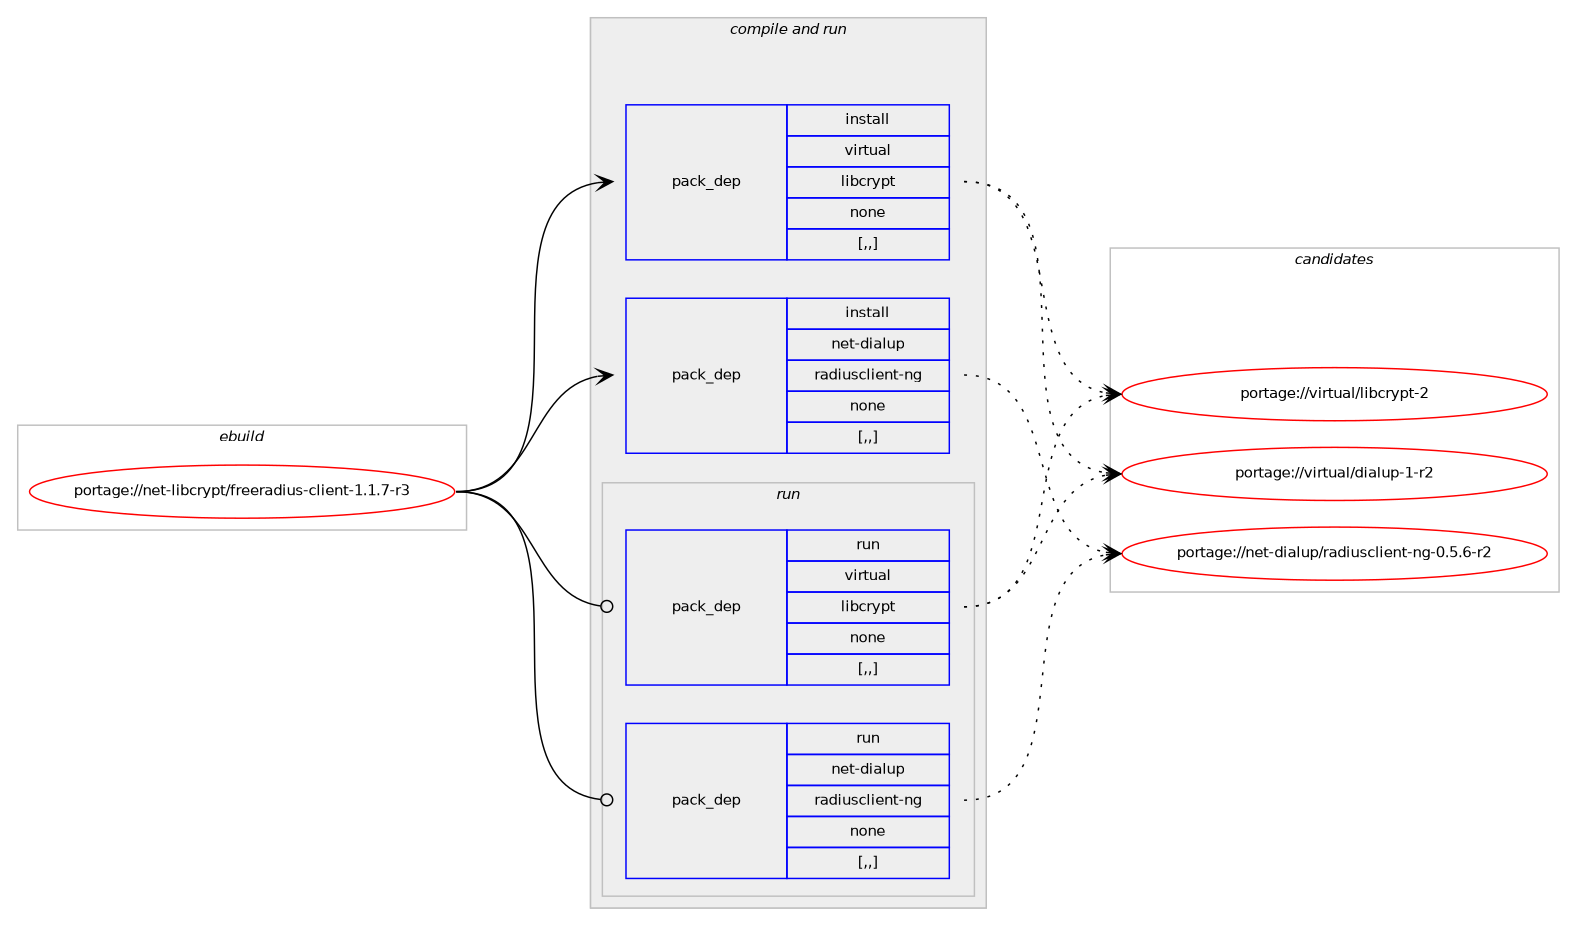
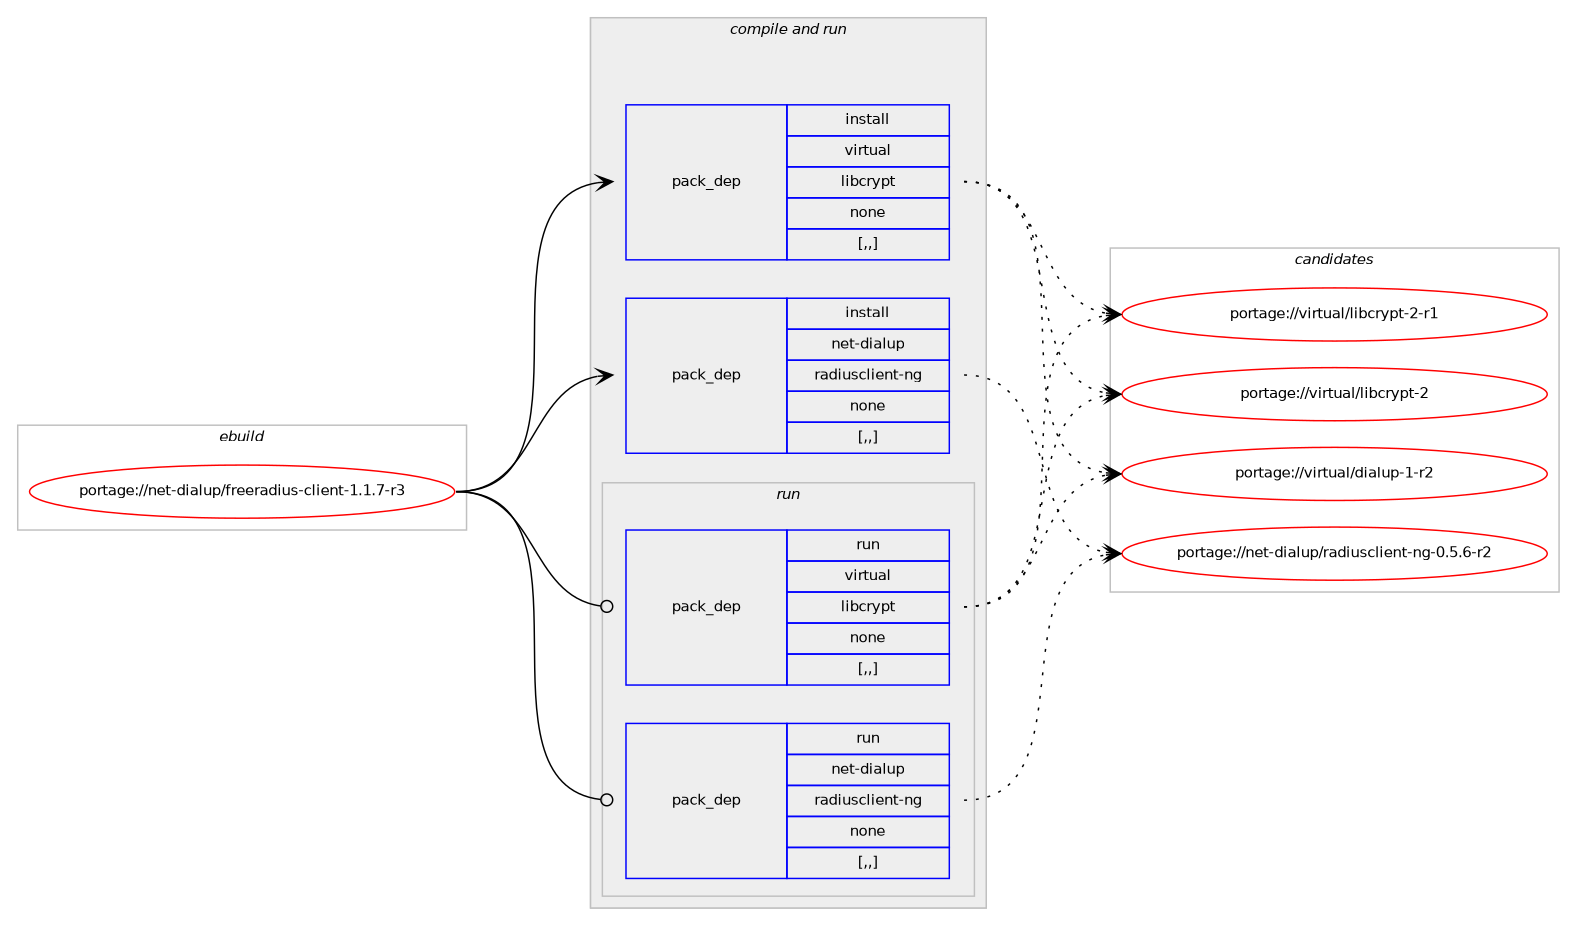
node "portage://virtual/libcrypt-2-r1": added
node "portage://net-libcrypt/freeradius-client-1.1.7-r3": label "portage://net-libcrypt/freeradius-client-1.1.7-r3" -> "portage://net-dialup/freeradius-client-1.1.7-r3"
